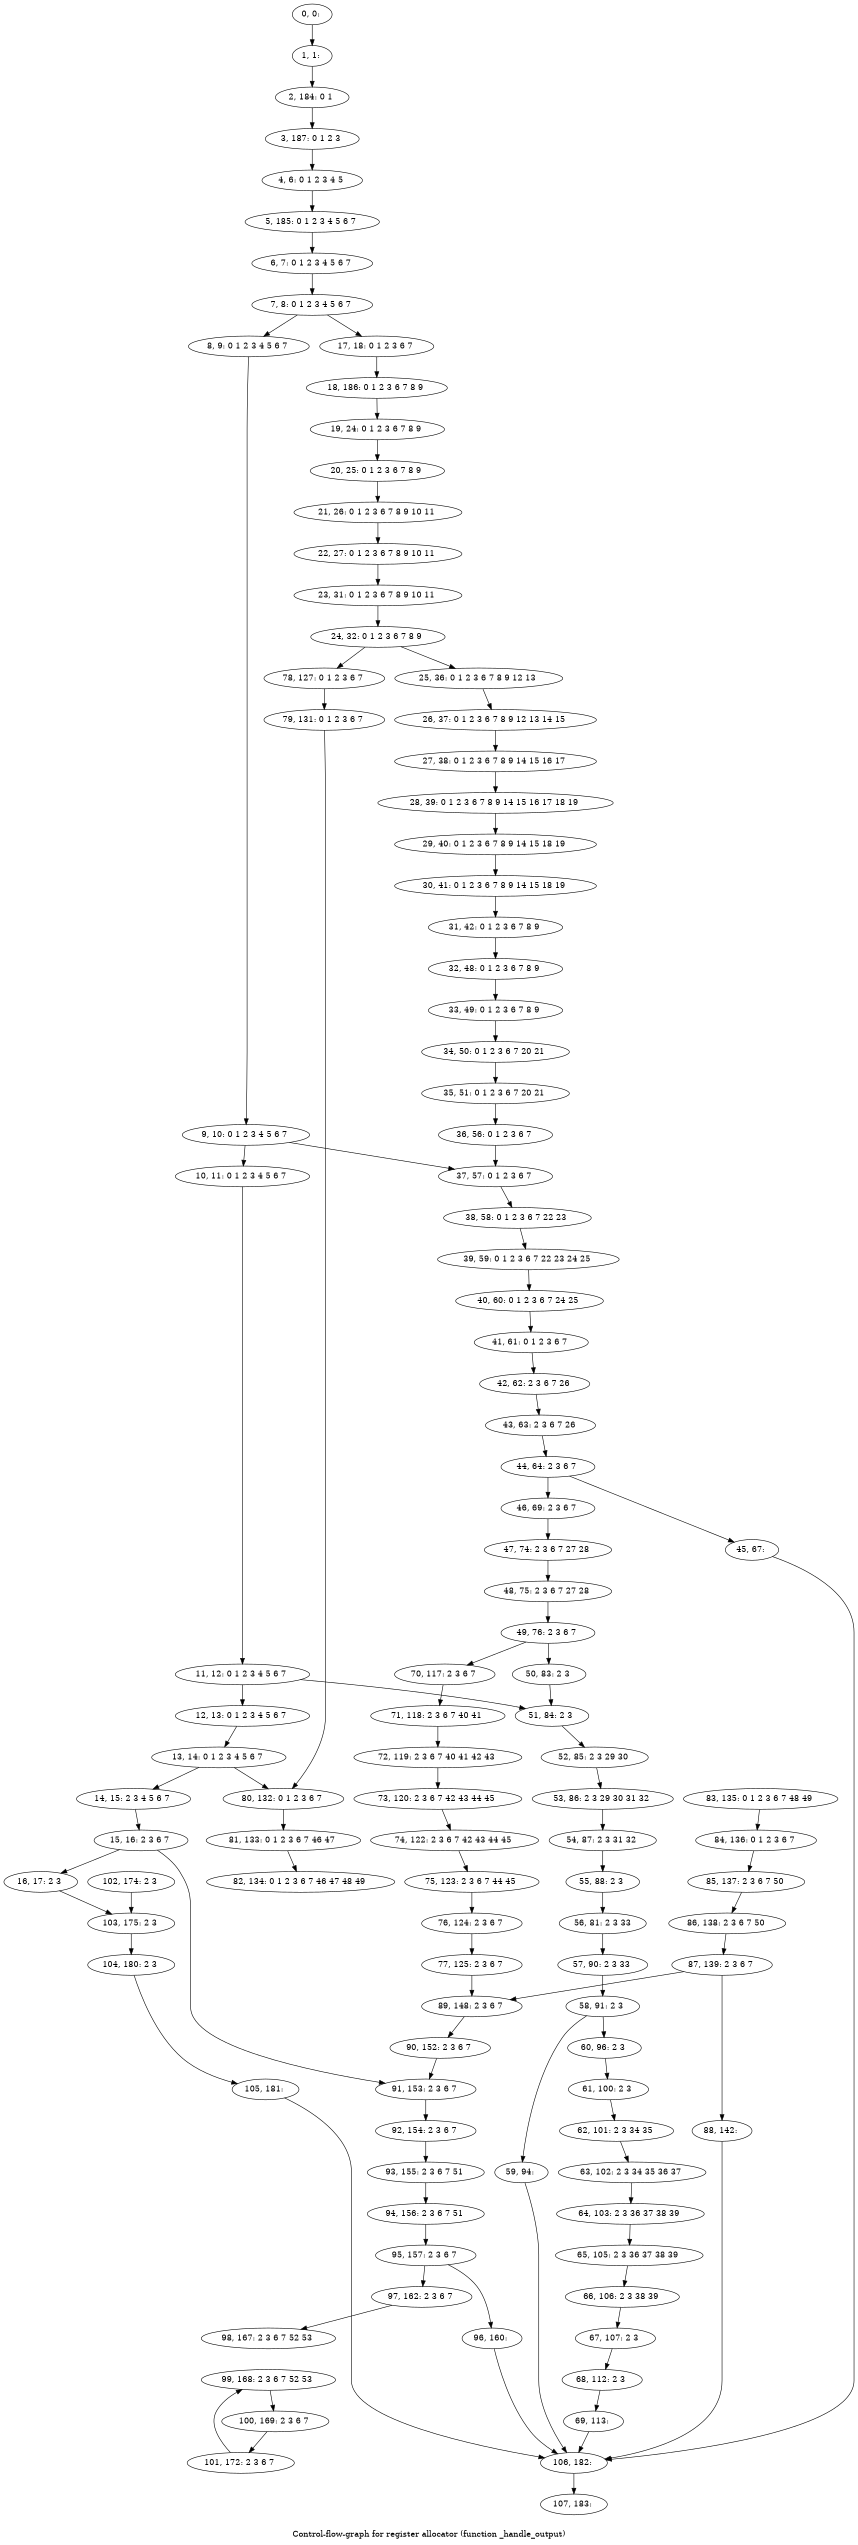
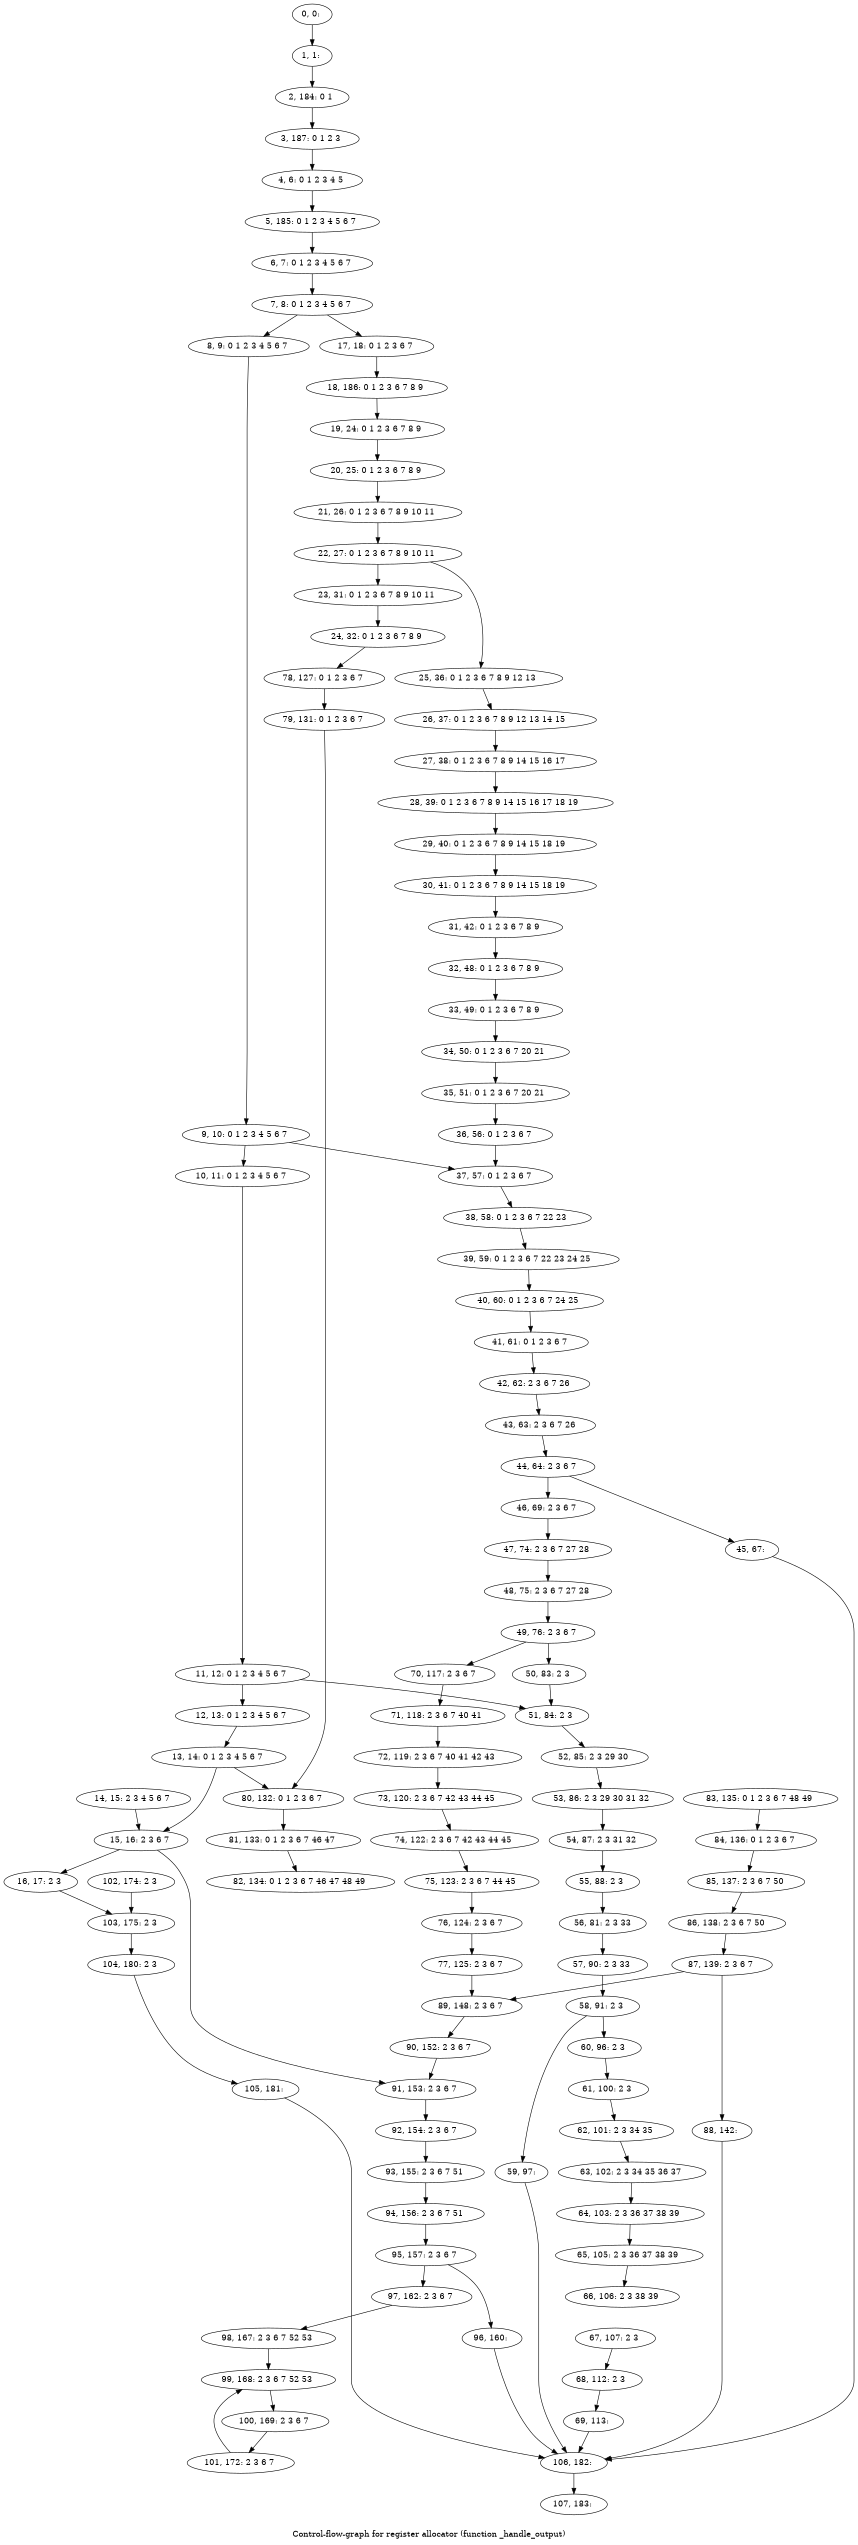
edge "24, 32: 0 1 2 3 6 7 8 9" -> "25, 36: 0 1 2 3 6 7 8 9 12 13": now "22, 27: 0 1 2 3 6 7 8 9 10 11" -> "25, 36: 0 1 2 3 6 7 8 9 12 13"
edge "13, 14: 0 1 2 3 4 5 6 7" -> "14, 15: 2 3 4 5 6 7": now "13, 14: 0 1 2 3 4 5 6 7" -> "15, 16: 2 3 6 7"
node "59, 94:": label "59, 94:" -> "59, 97:"
edge "66, 106: 2 3 38 39" -> "67, 107: 2 3": removed
edge "98, 167: 2 3 6 7 52 53" -> "99, 168: 2 3 6 7 52 53": added
